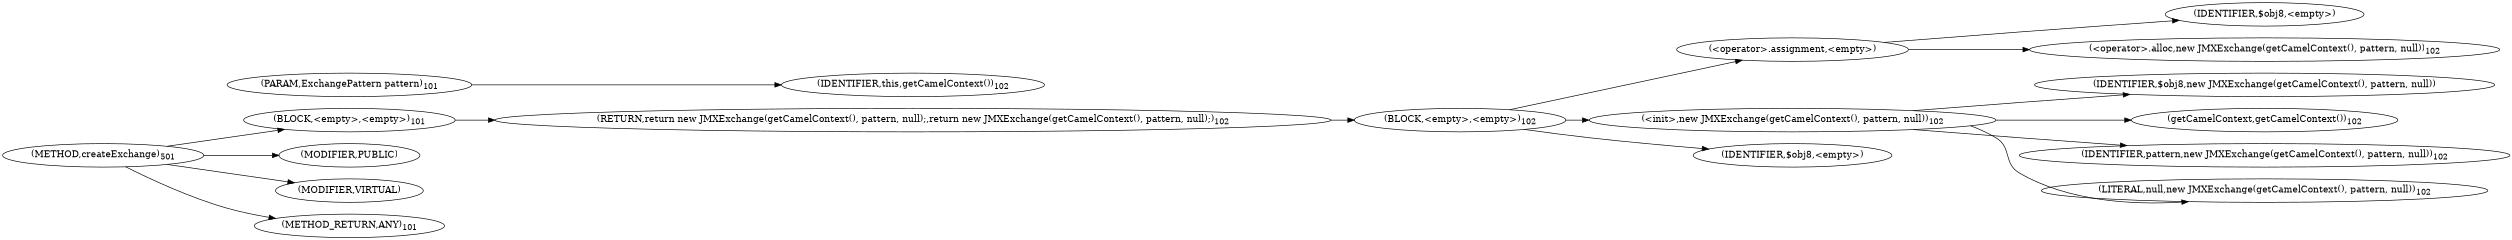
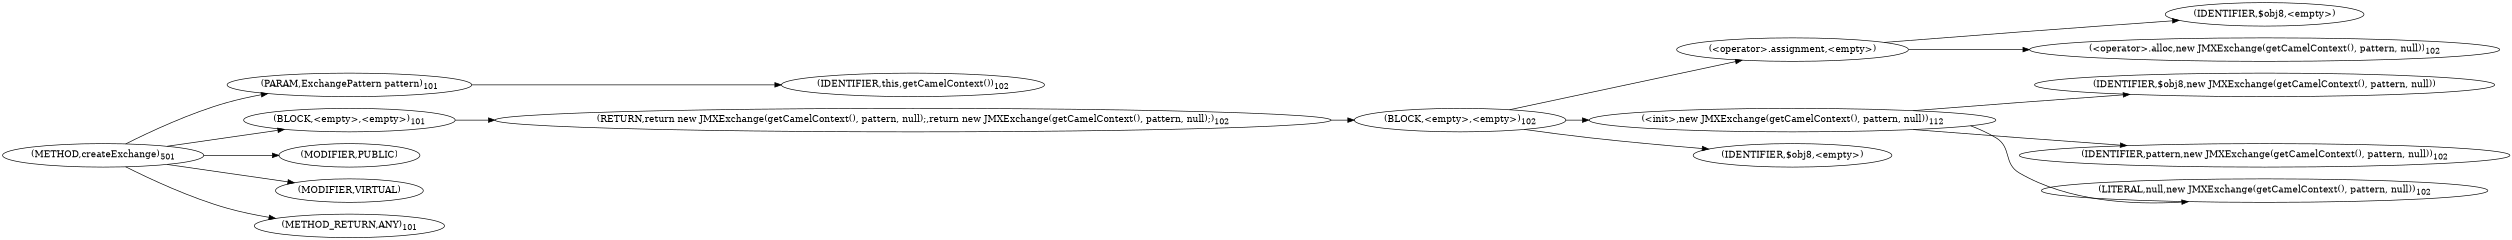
edge "(METHOD,createExchange)" -> "(PARAM,ExchangePattern pattern)": added
node "(<init>,new JMXExchange(getCamelContext(), pattern, null))": text "102" -> "112"
node "(getCamelContext,getCamelContext())": removed
